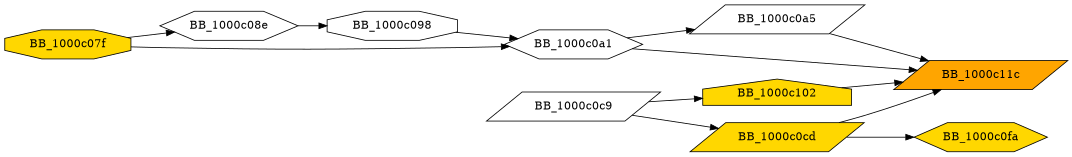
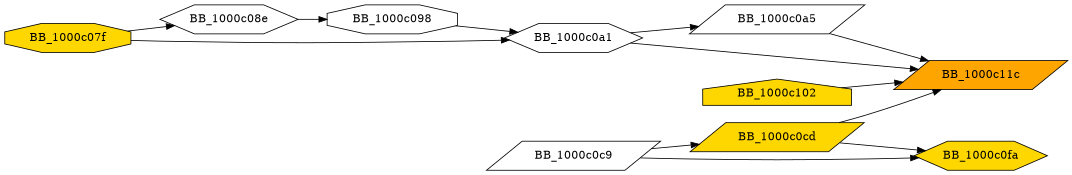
edge "BB_1000c0c9" -> "BB_1000c102": now "BB_1000c0c9" -> "BB_1000c0fa"
